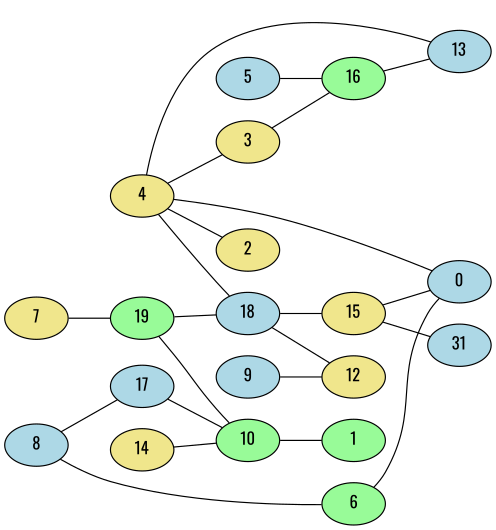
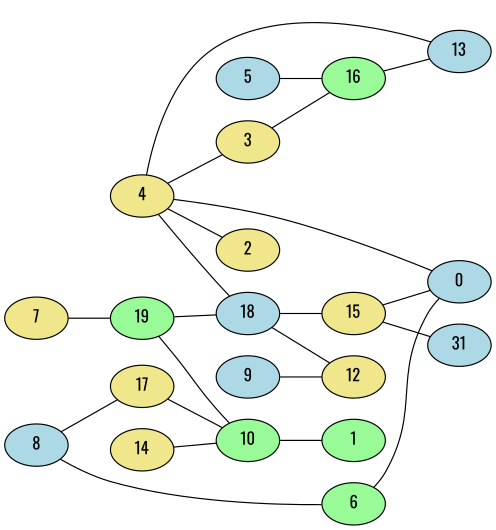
node "17": fillcolor lightblue -> khaki
